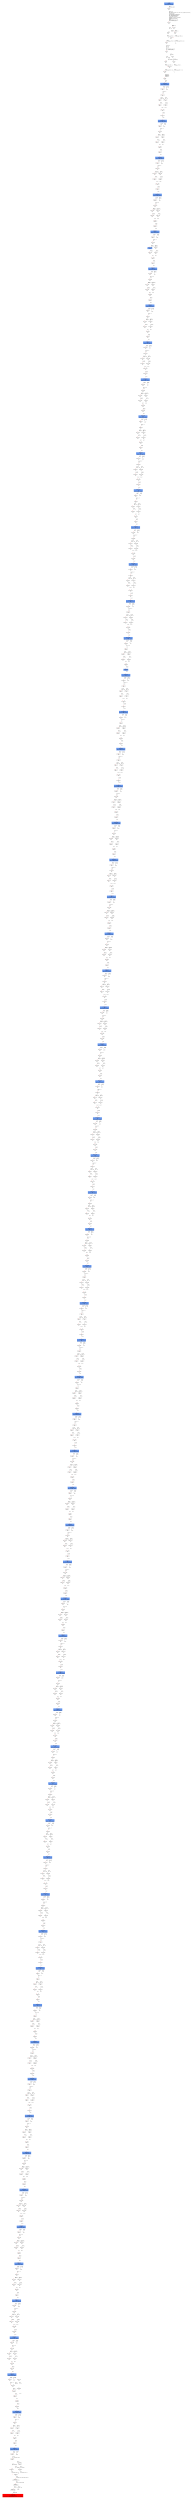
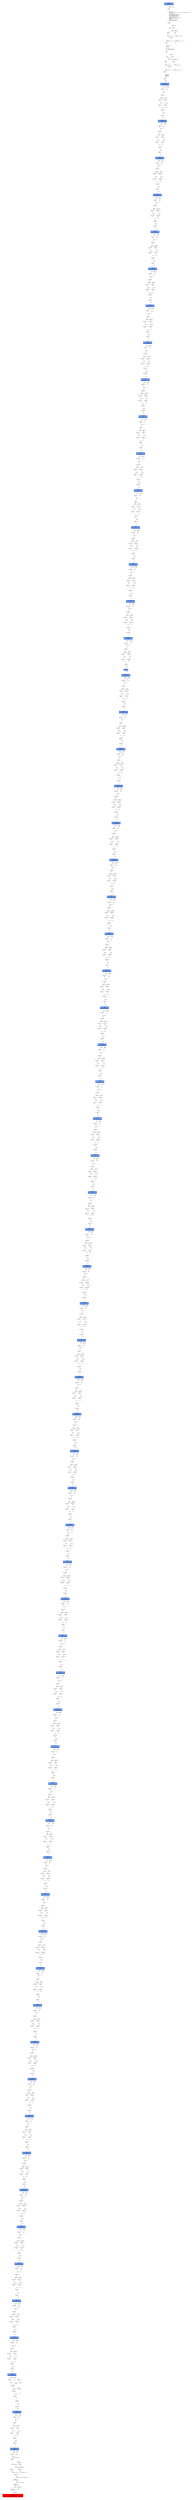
node "61907 @ N50 main": fillcolor cornflowerblue -> white
